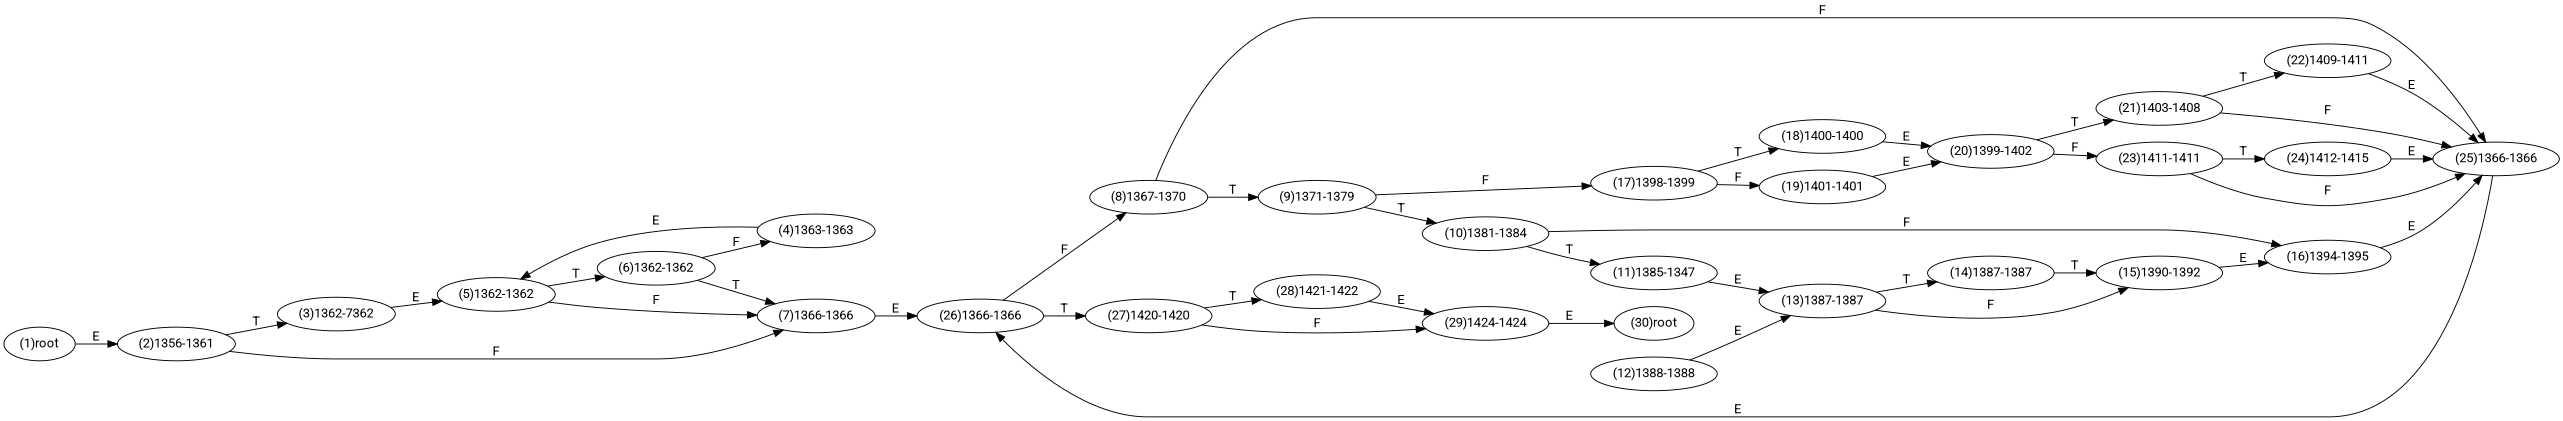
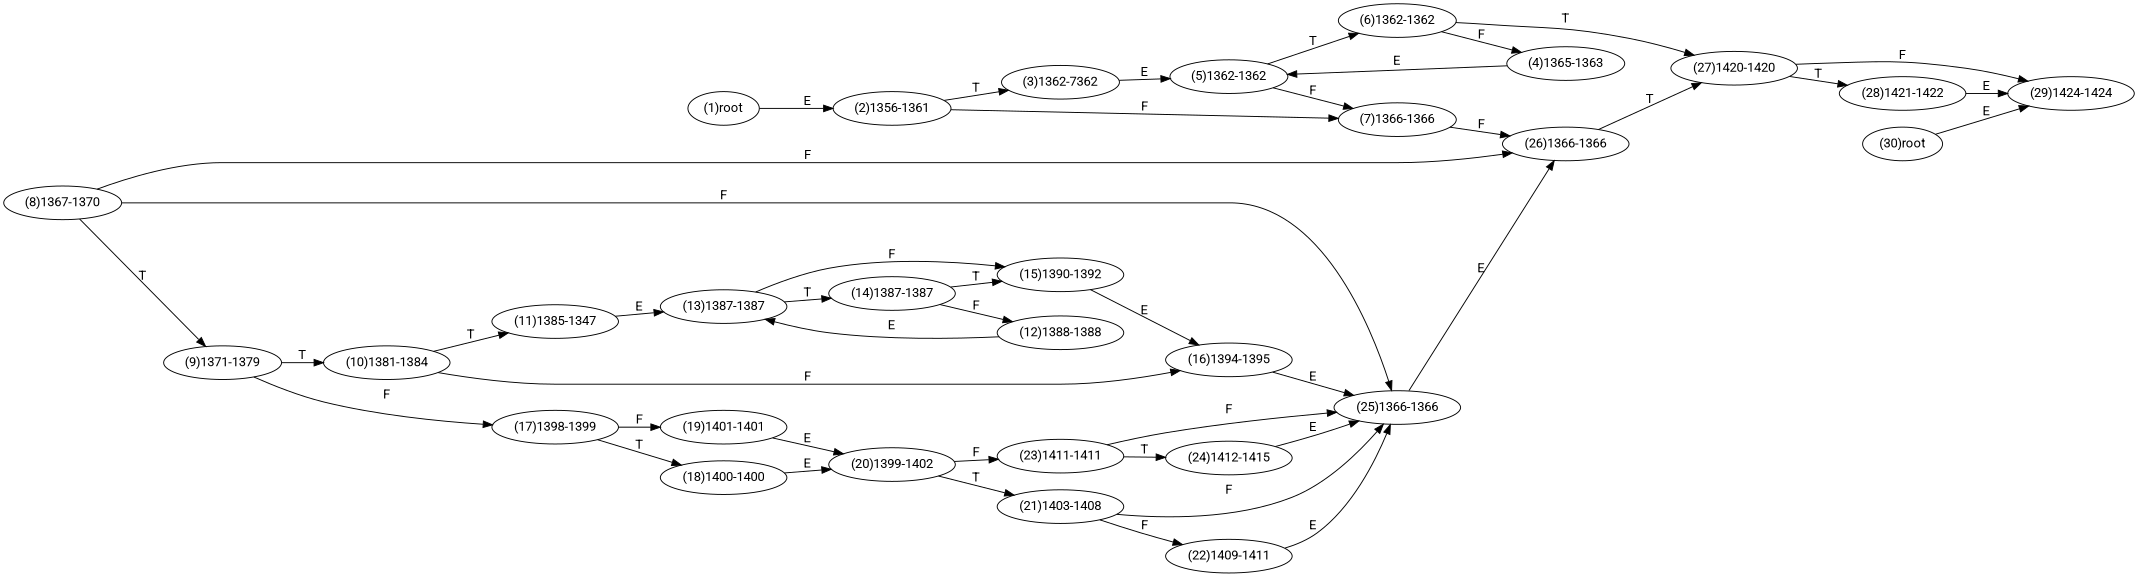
edge "(21)1403-1408" -> "(22)1409-1411": label "T" -> "F"
node "(4)1363-1363": label "(4)1363-1363" -> "(4)1365-1363"
edge "(26)1366-1366" -> "(8)1367-1370": reversed
edge "(6)1362-1362" -> "(7)1366-1366": now "(6)1362-1362" -> "(27)1420-1420"
edge "(7)1366-1366" -> "(26)1366-1366": label "E" -> "F"
edge "(14)1387-1387" -> "(12)1388-1388": added, label "F"
edge "(29)1424-1424" -> "(30)root": reversed
